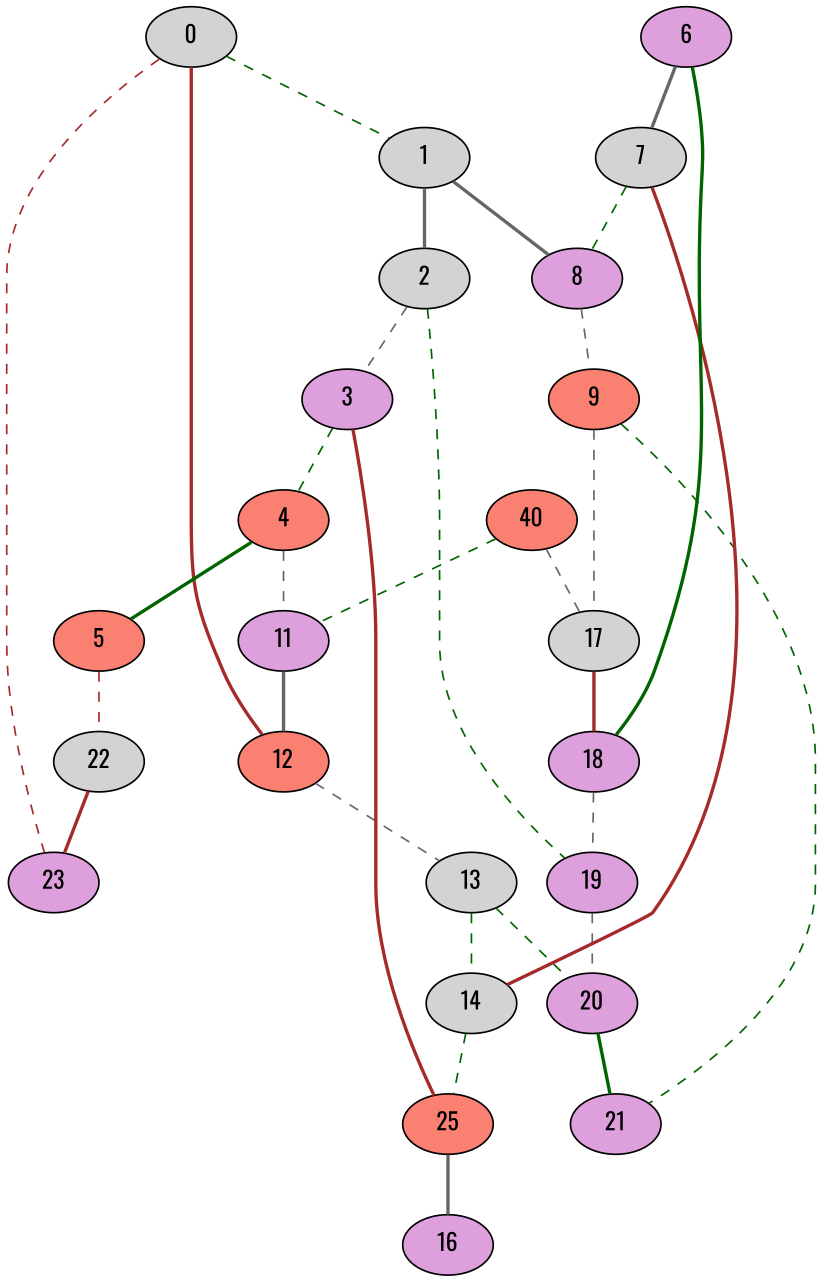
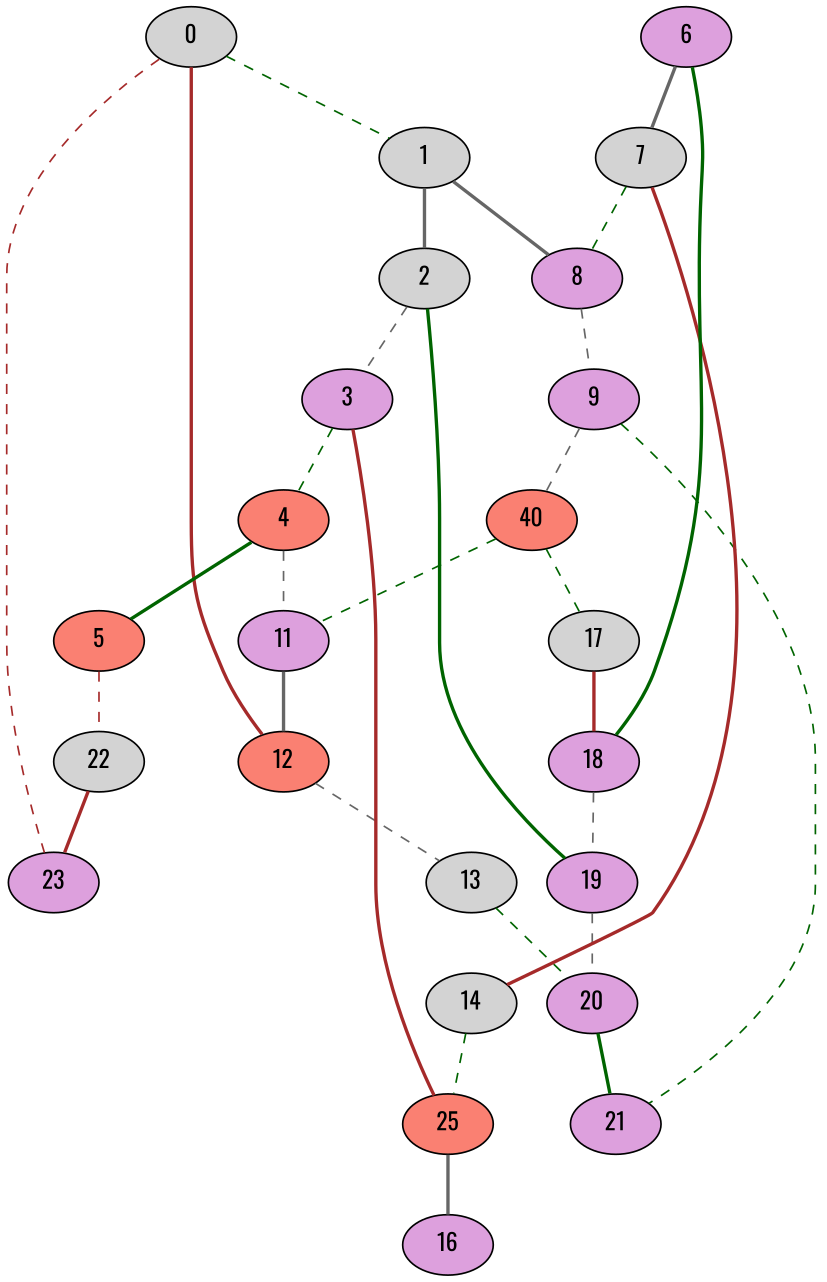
node "9": fillcolor salmon -> plum
edge "9" -- "17": now "9" -- "40"
edge "40" -- "17": color gray40 -> darkgreen
edge "2" -- "19": style dashed -> bold
edge "13" -- "14": removed
